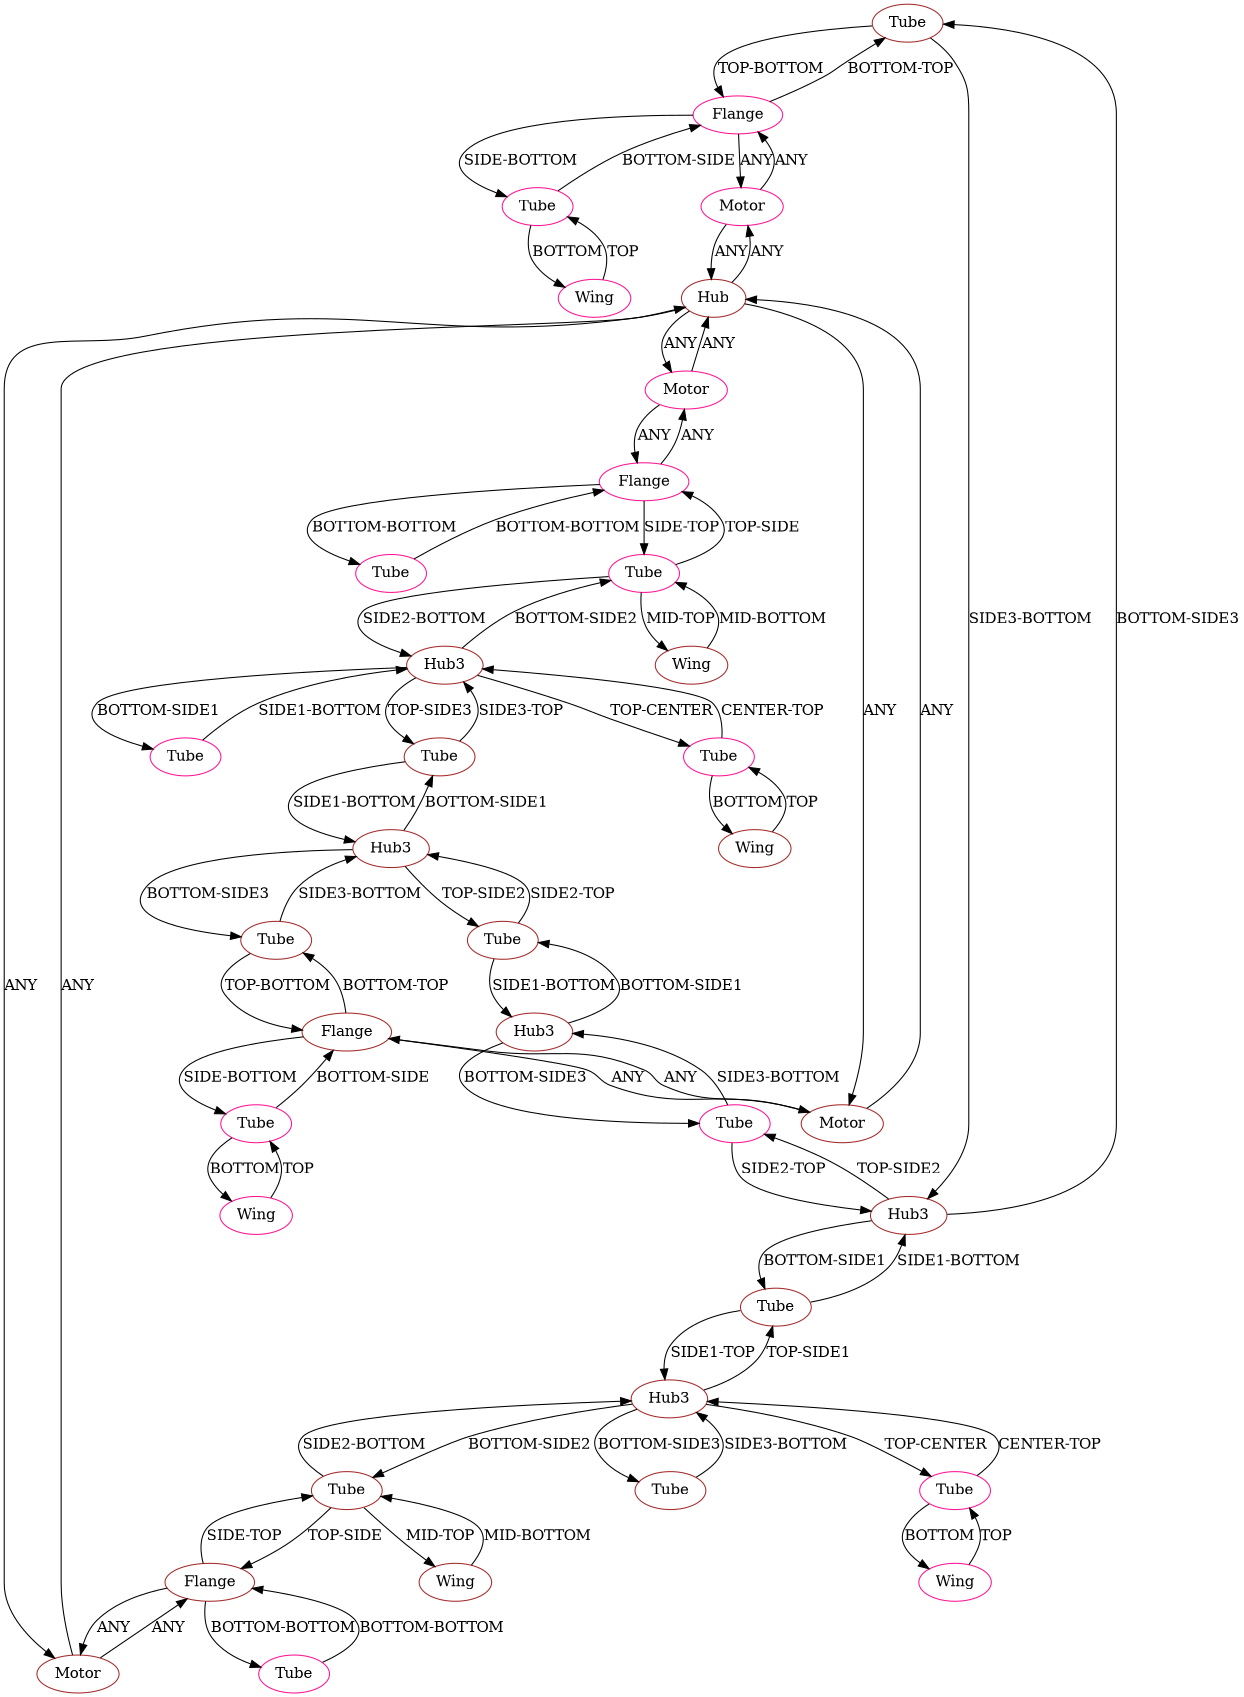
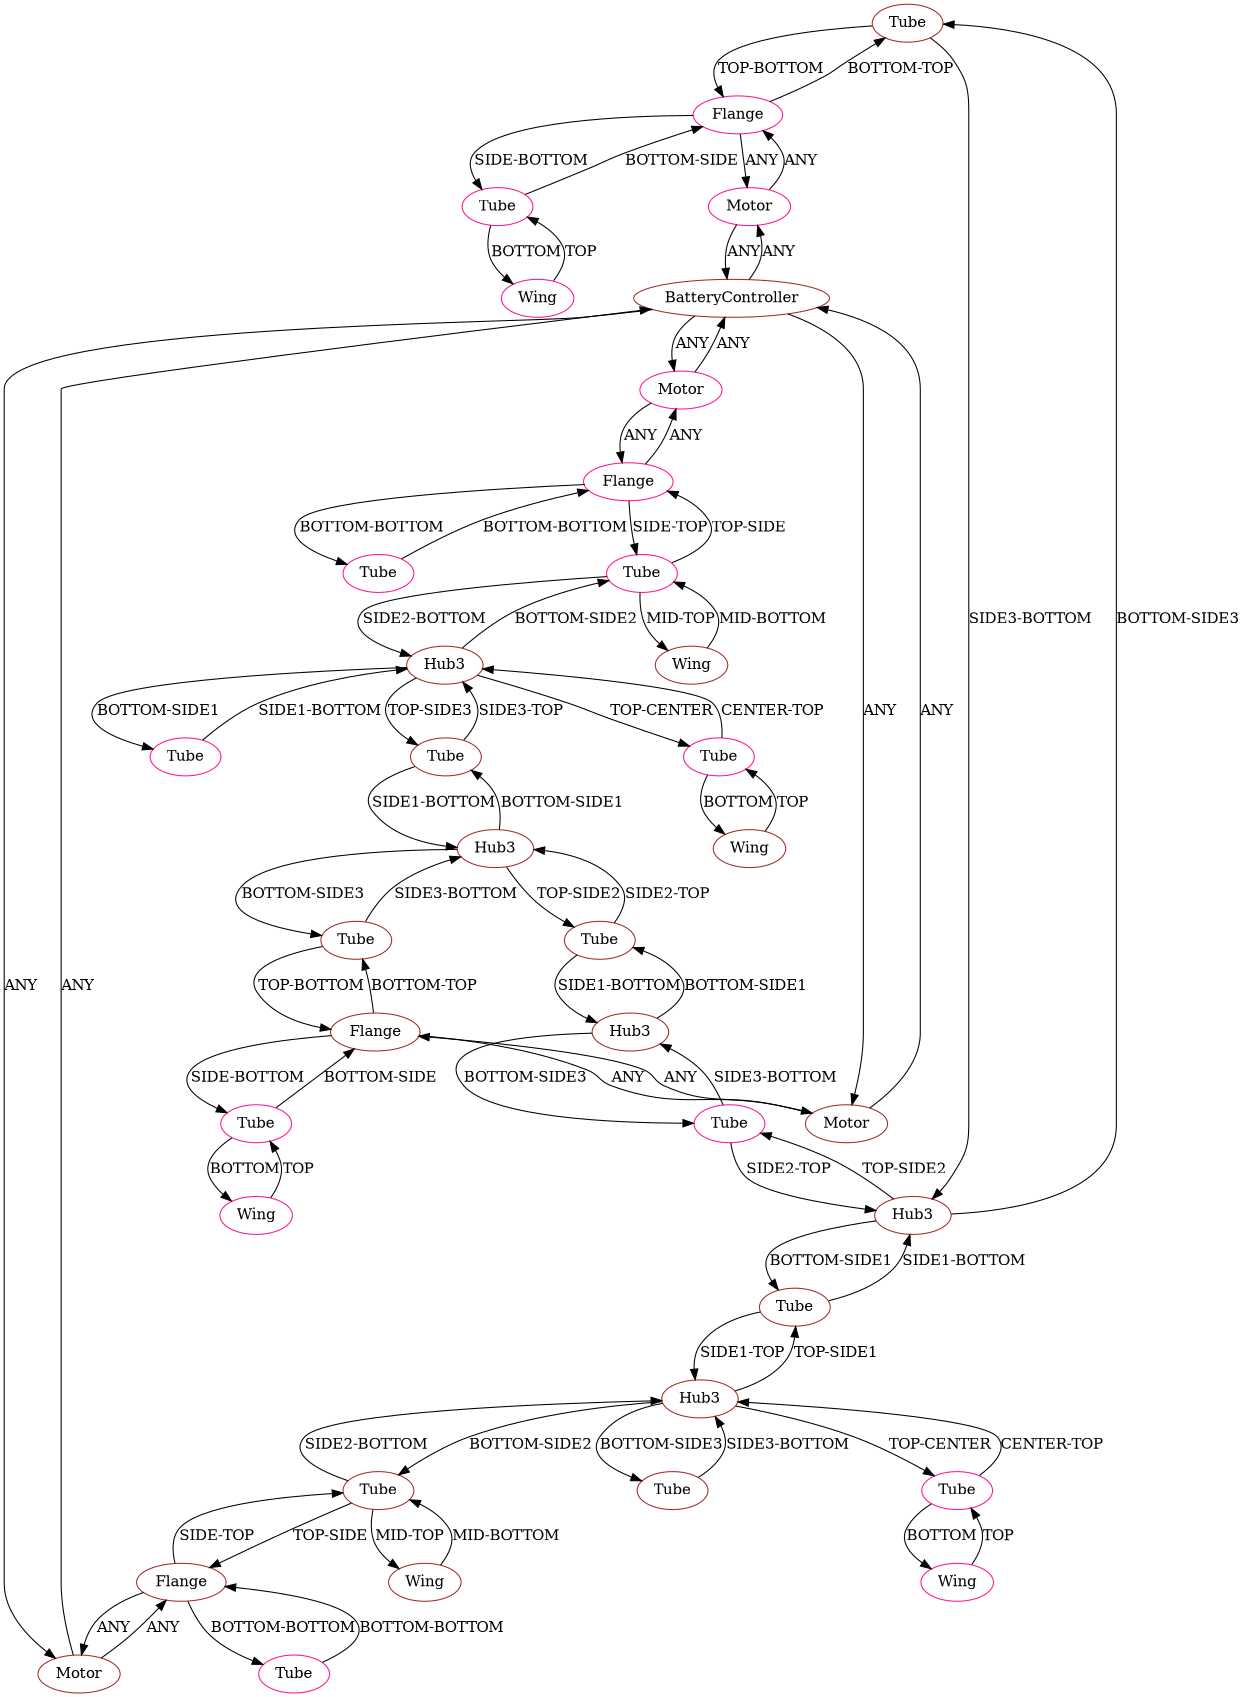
node "Hub": label "Hub" -> "BatteryController"
